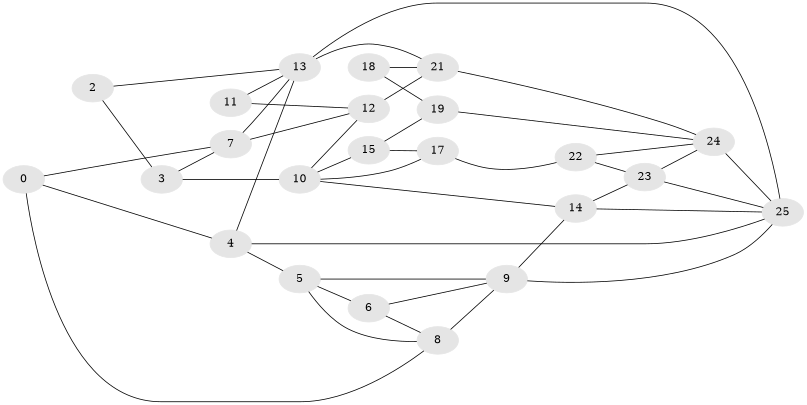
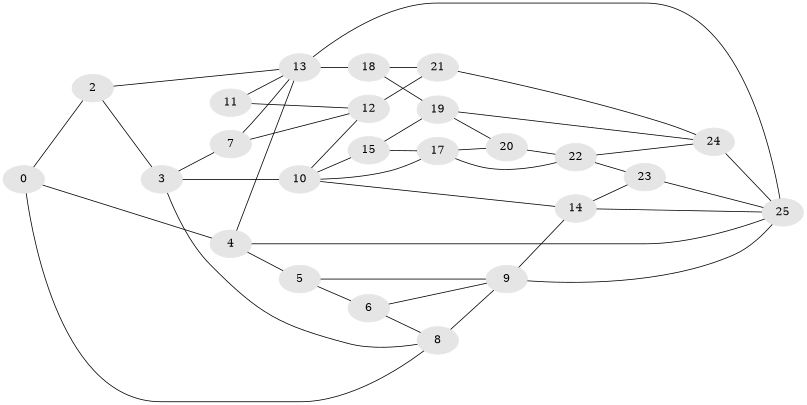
edge "13" -- "21": now "13" -- "18"
node "20": added
edge "24" -- "23": removed
edge "7" -- "0": now "2" -- "0"
edge "5" -- "8": now "3" -- "8"
